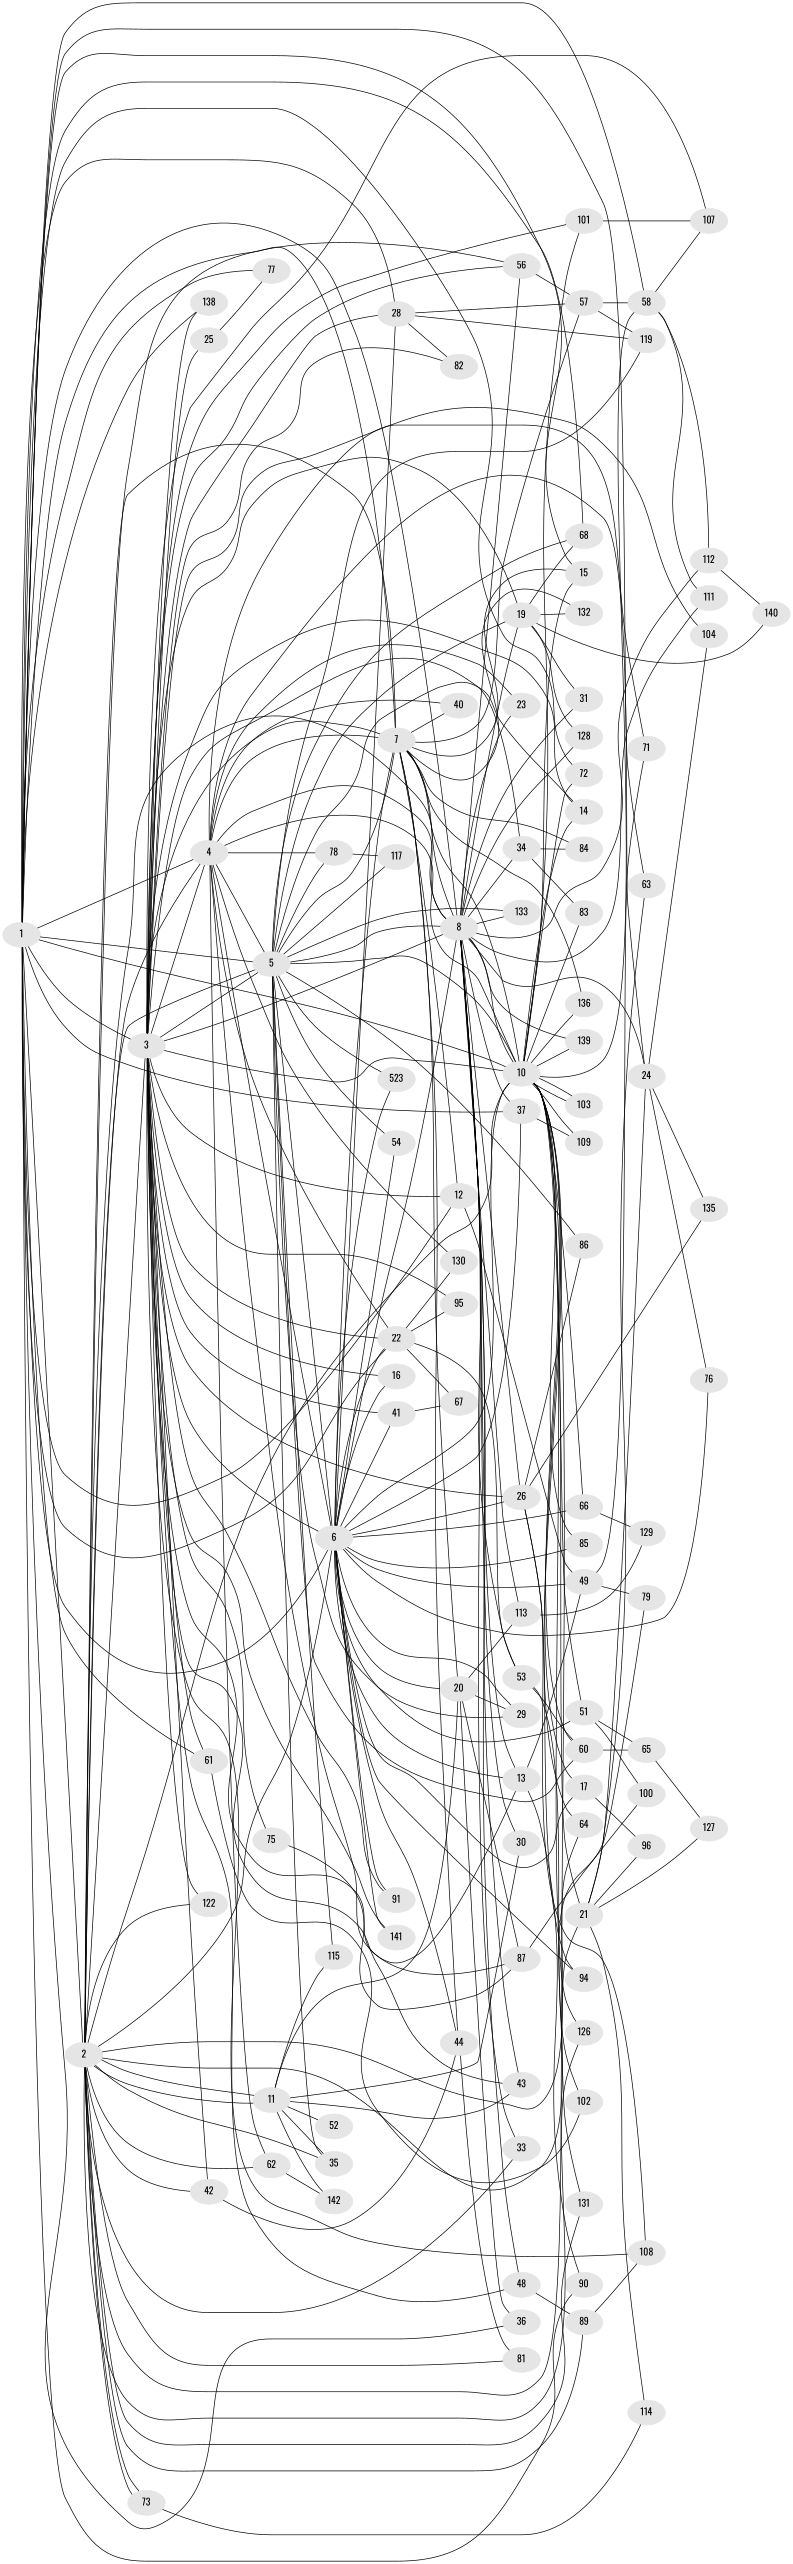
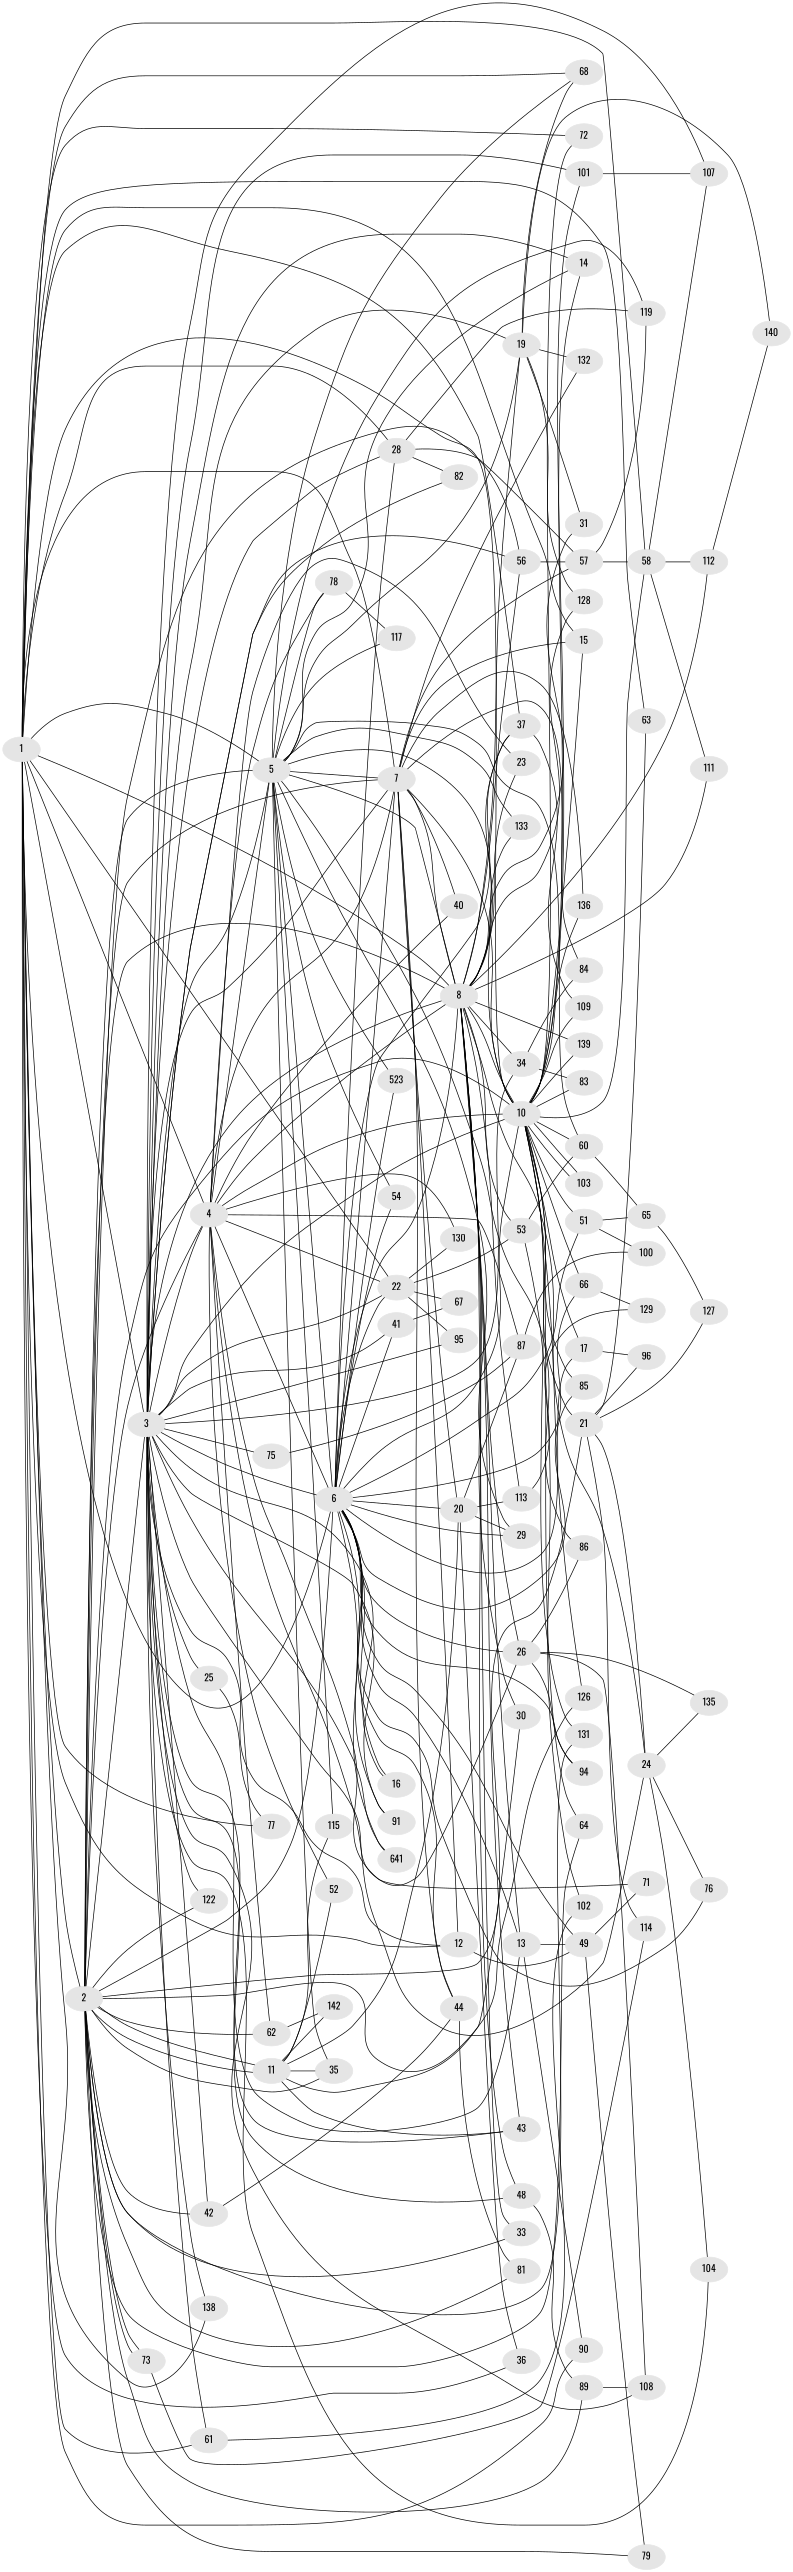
edge "4" -- "52": added
node "141": label "141" -> "641"
